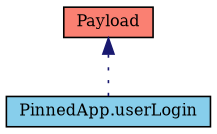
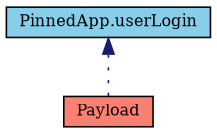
edge "PinnedApp.userLogin" -> "Payload": reversed
